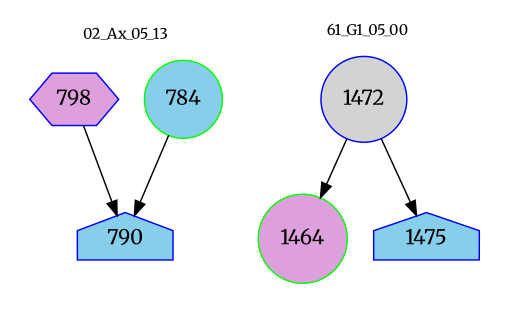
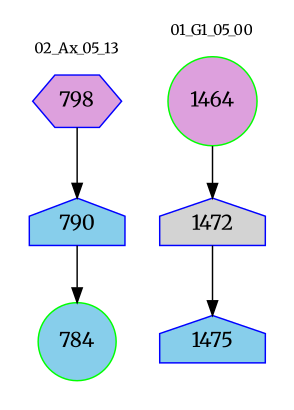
cluster "61_G1_05_00": label "61_G1_05_00" -> "01_G1_05_00"
node "1472": shape circle -> house
edge "1472" -> "1464": reversed
edge "784" -> "790": reversed
